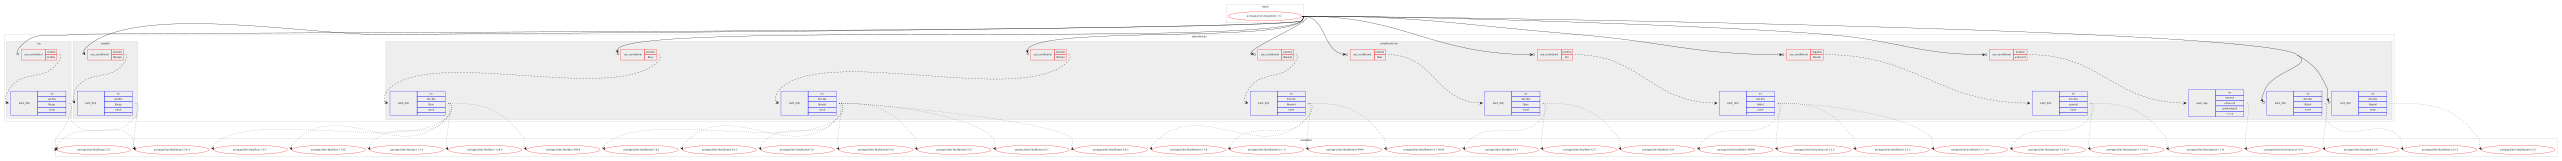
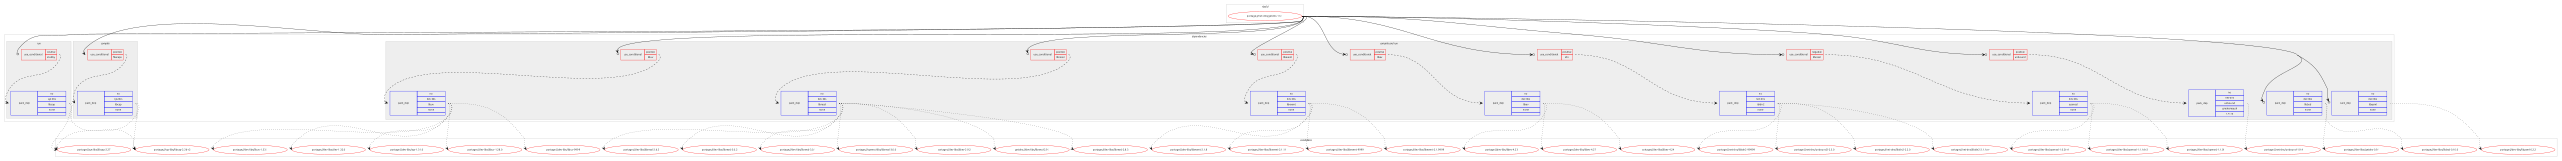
node "portage://dev-libs/libuv-1.32.0": label "portage://dev-libs/libuv-1.32.0" -> "portage://dev-libs/dev-1.32.0"
node "portage://dev-libs/libressl-3.0.0": label "portage://dev-libs/libressl-3.0.0" -> "portage://openssl-libs/libressl-3.0.0"
node "portage://dev-libs/libressl-2.9.2": label "portage://dev-libs/libressl-2.9.2" -> "portage://dev-libs/libev-2.9.2"
